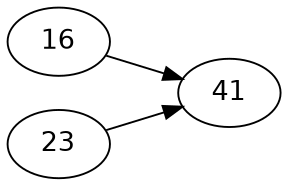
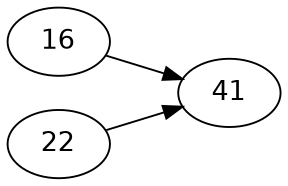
node "23": label "23" -> "22"
